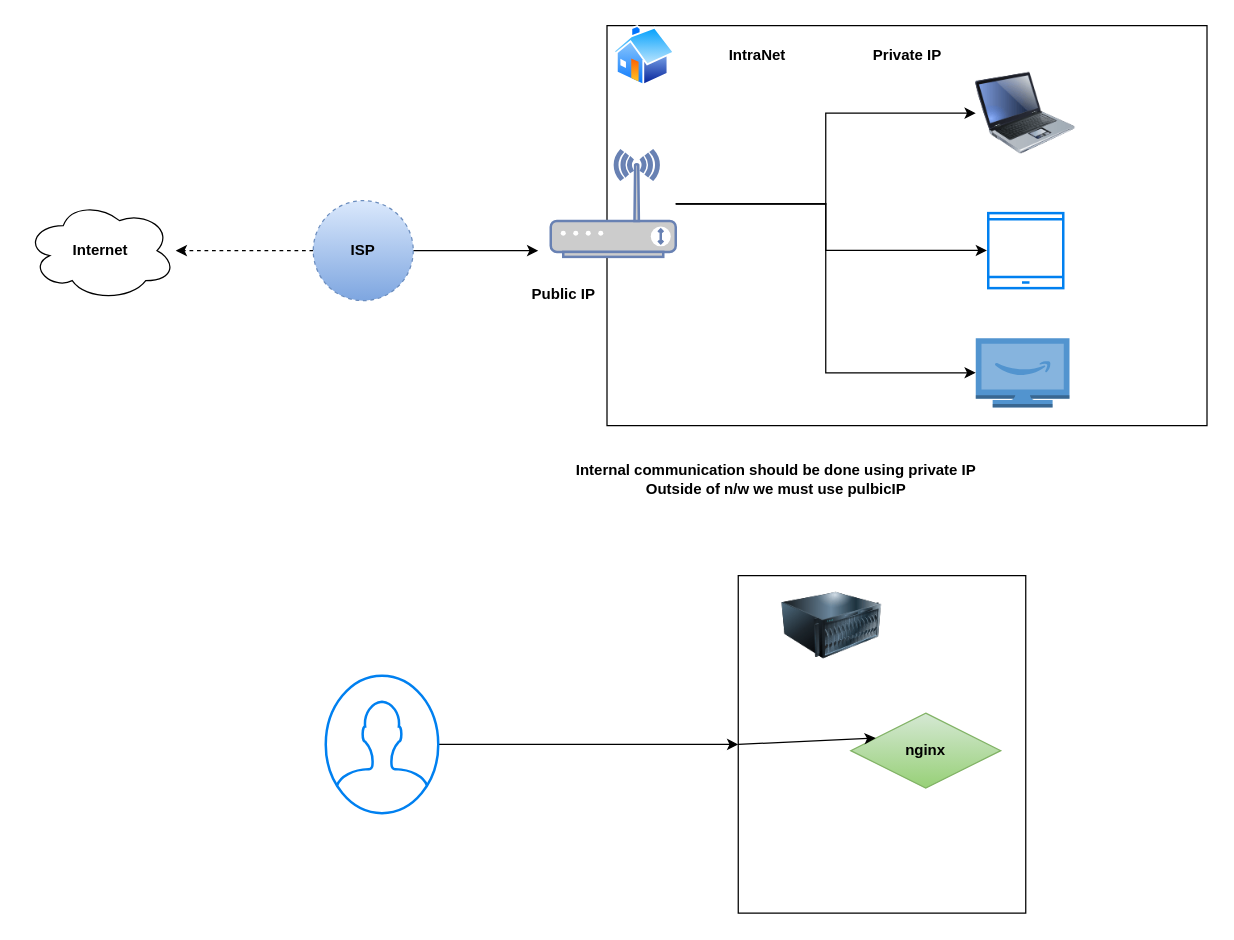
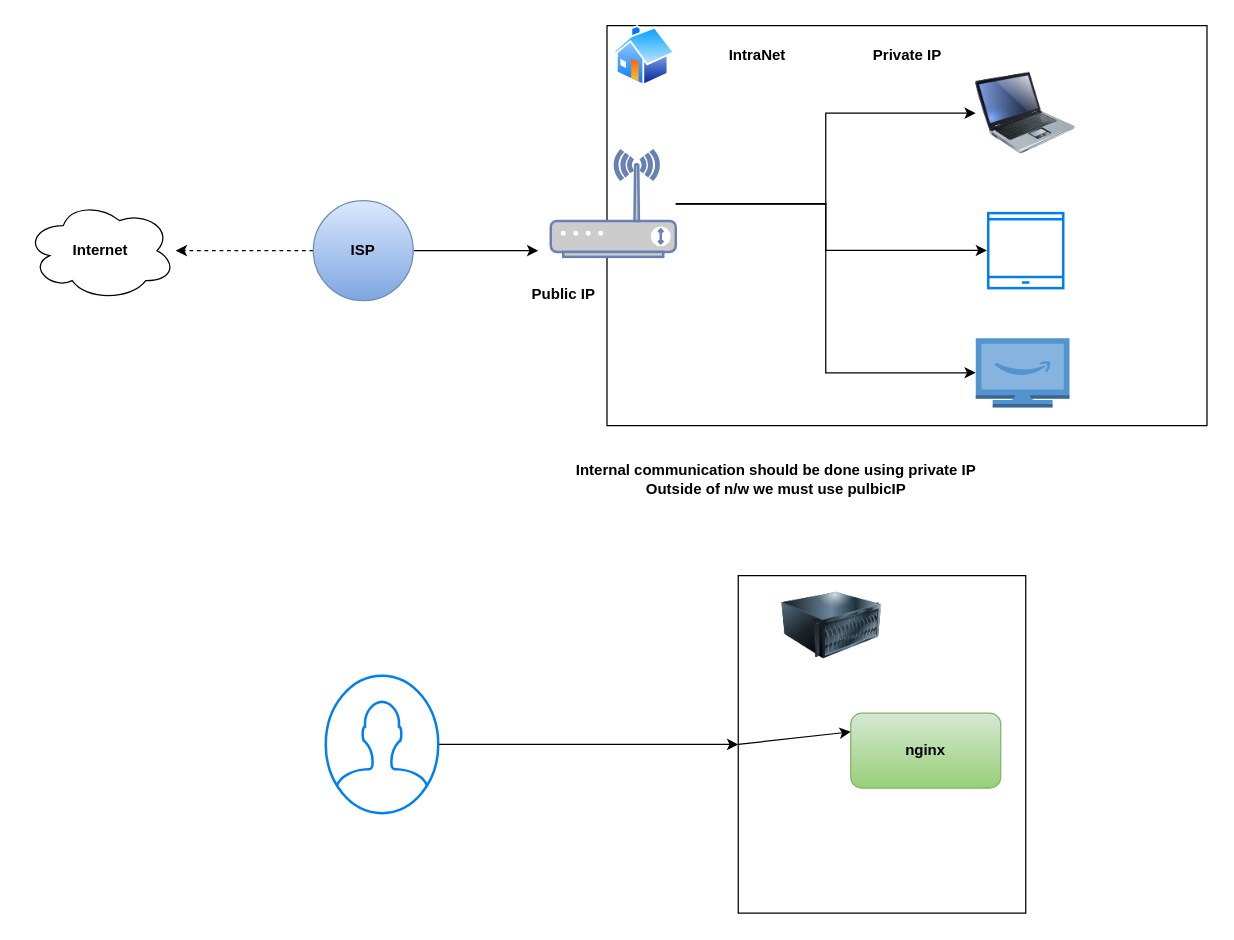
node "ISP": style dashed -> solid
node "nginx": shape diamond -> rounded rectangle
